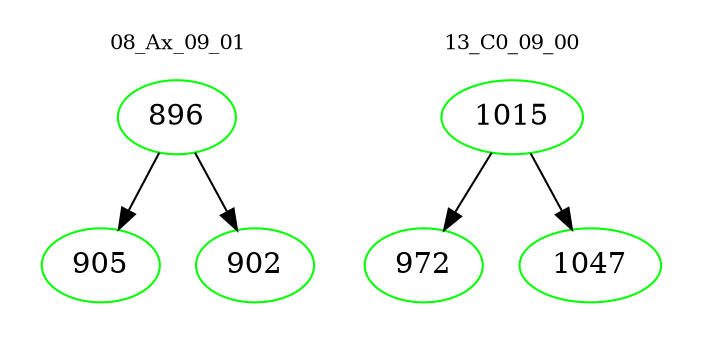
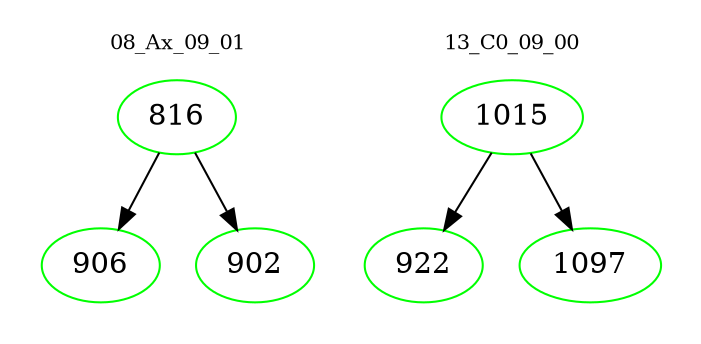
node "896": label "896" -> "816"
node "905": label "905" -> "906"
node "972": label "972" -> "922"
node "1047": label "1047" -> "1097"
